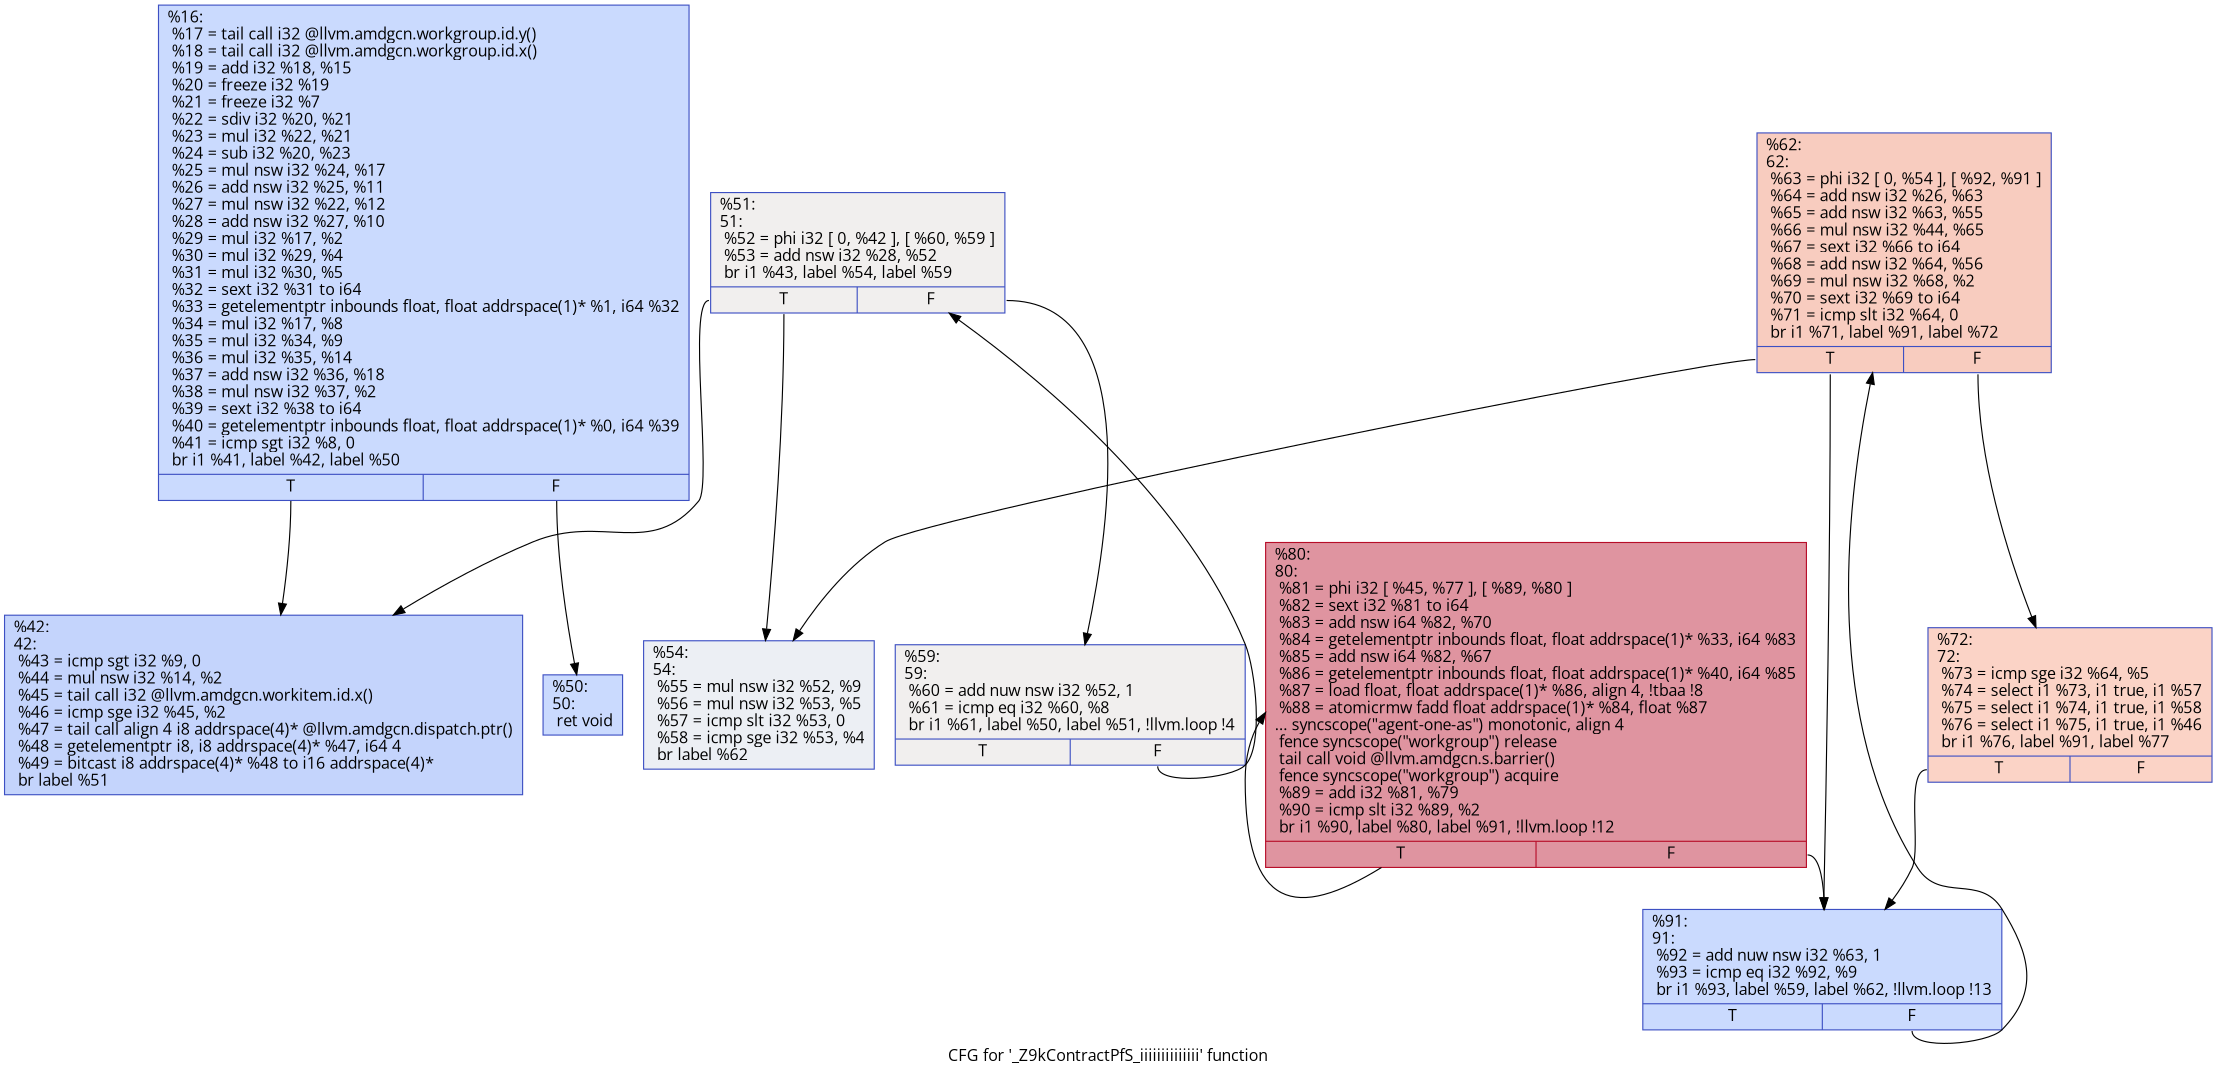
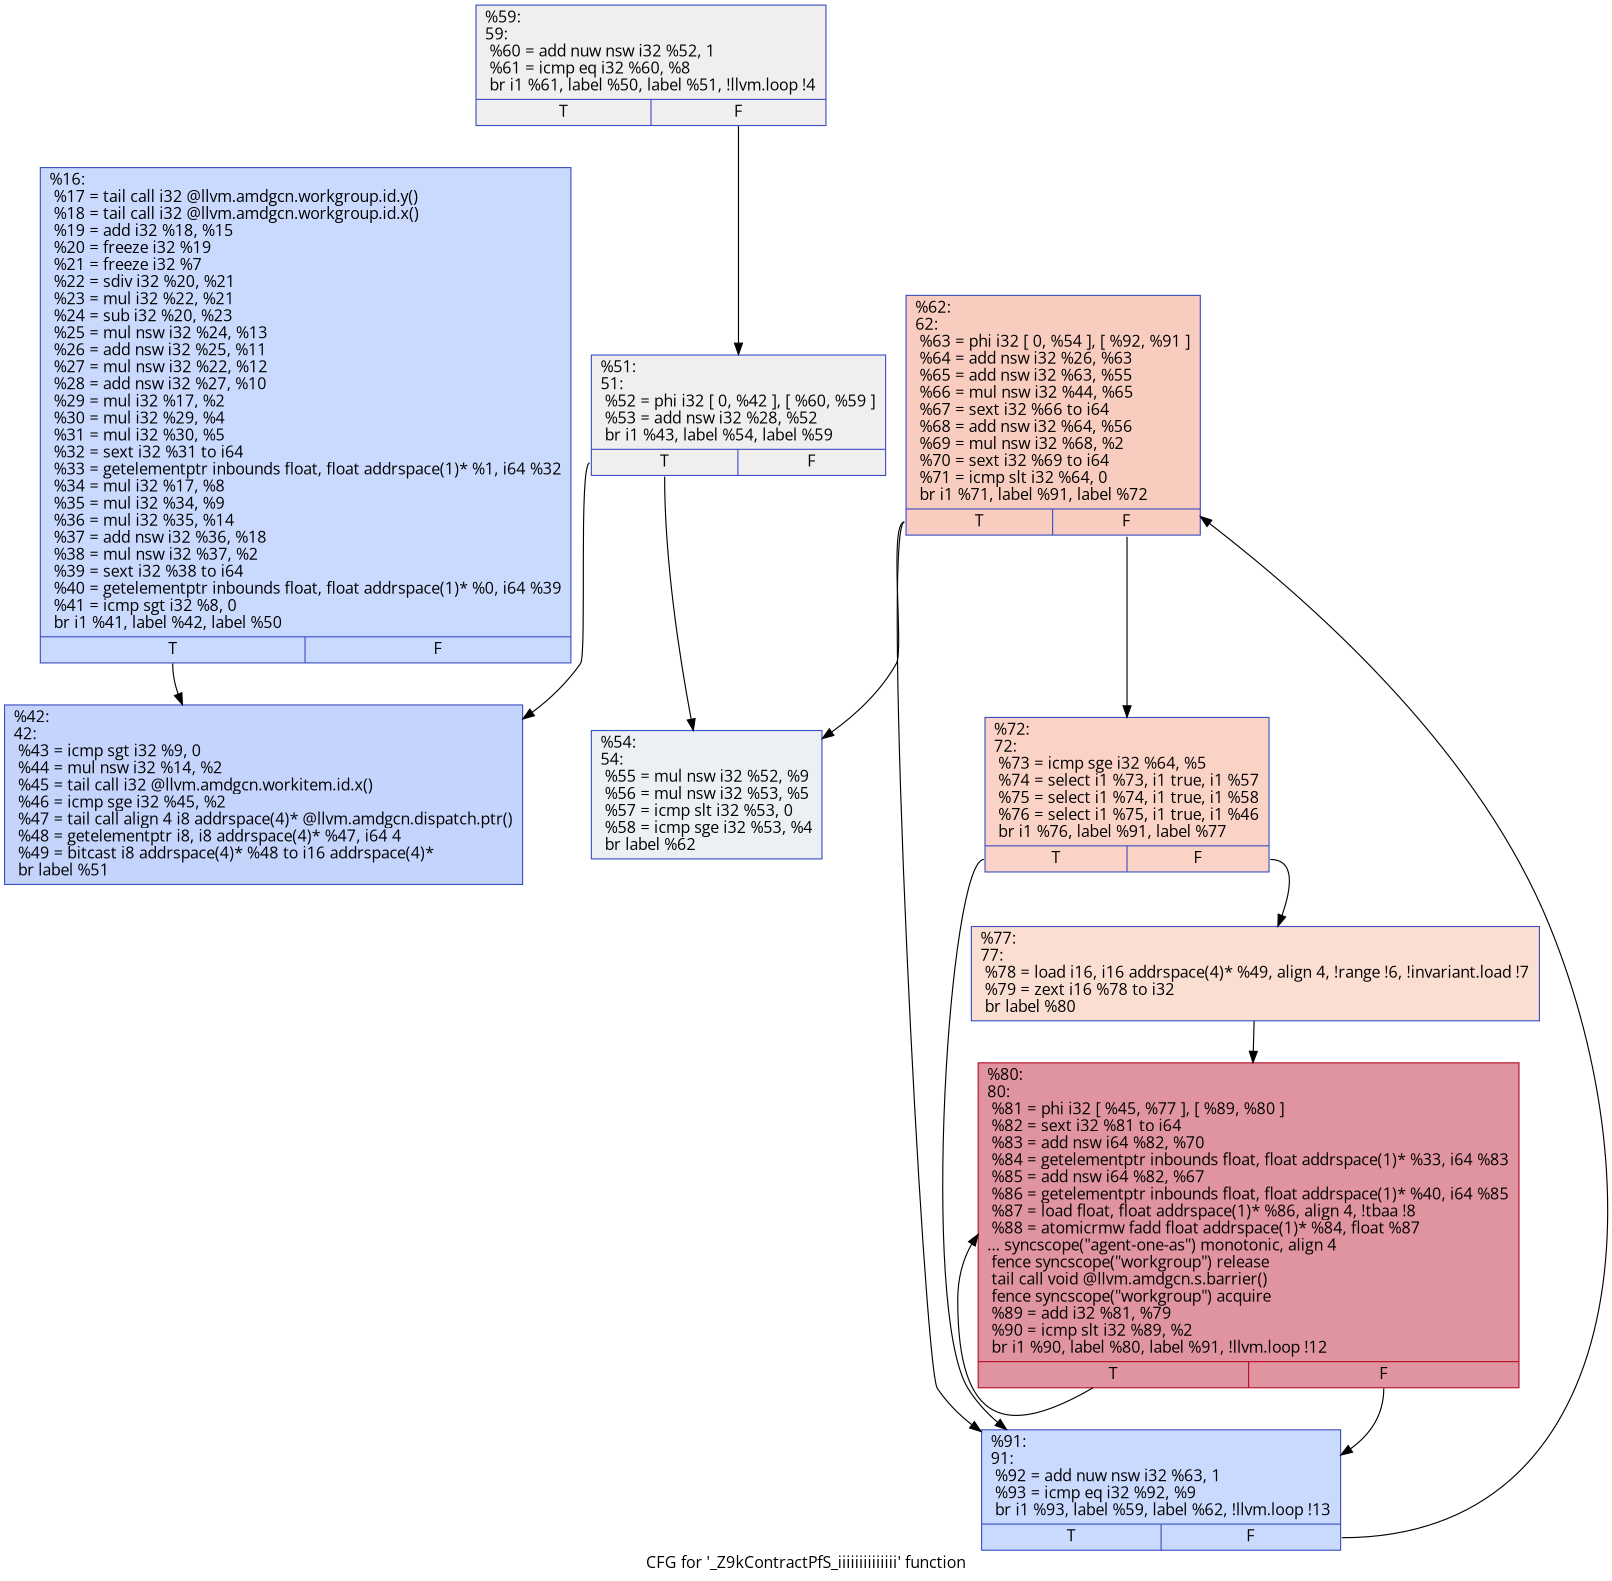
node "%16:": text "%25 = mul nsw i32 %24, %17" -> "%25 = mul nsw i32 %24, %13"
edge "%51:" -> "%59:": removed
node "%50:": removed
node "%77:": added
